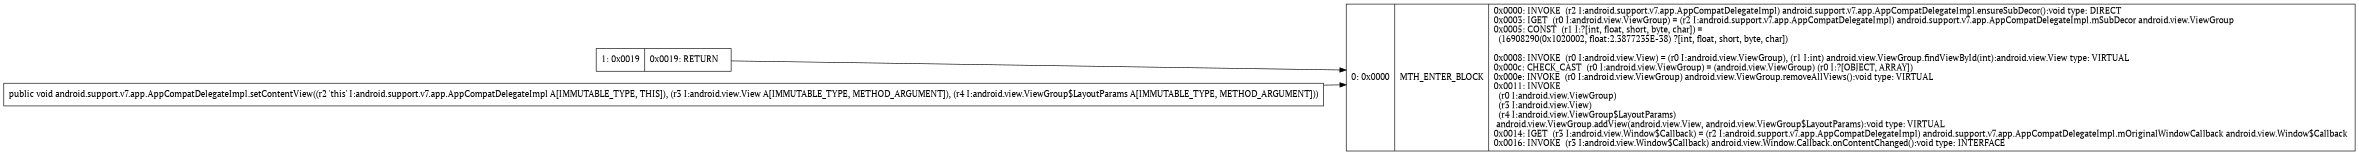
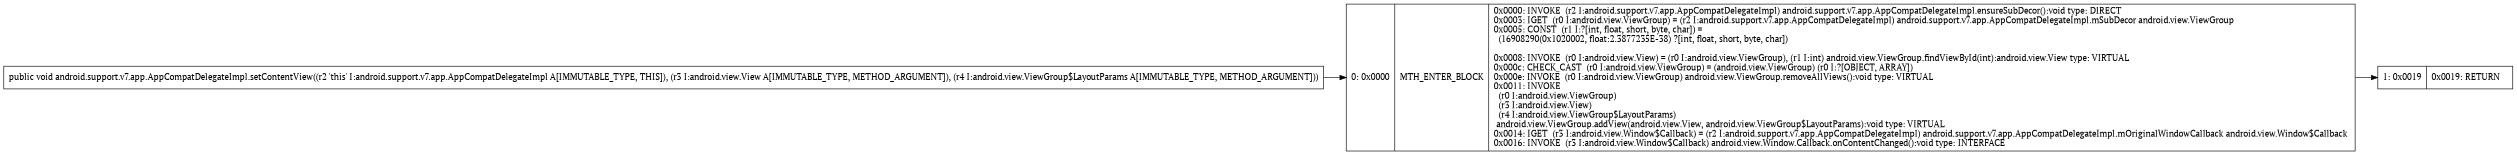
edge "1: 0x0019" -> "0: 0x0000": reversed
